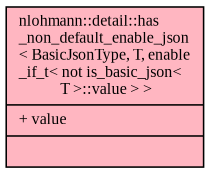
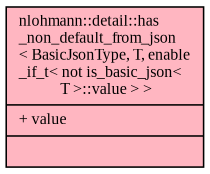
node "nlohmann::detail::has": text "_non_default_enable_json" -> "_non_default_from_json"
